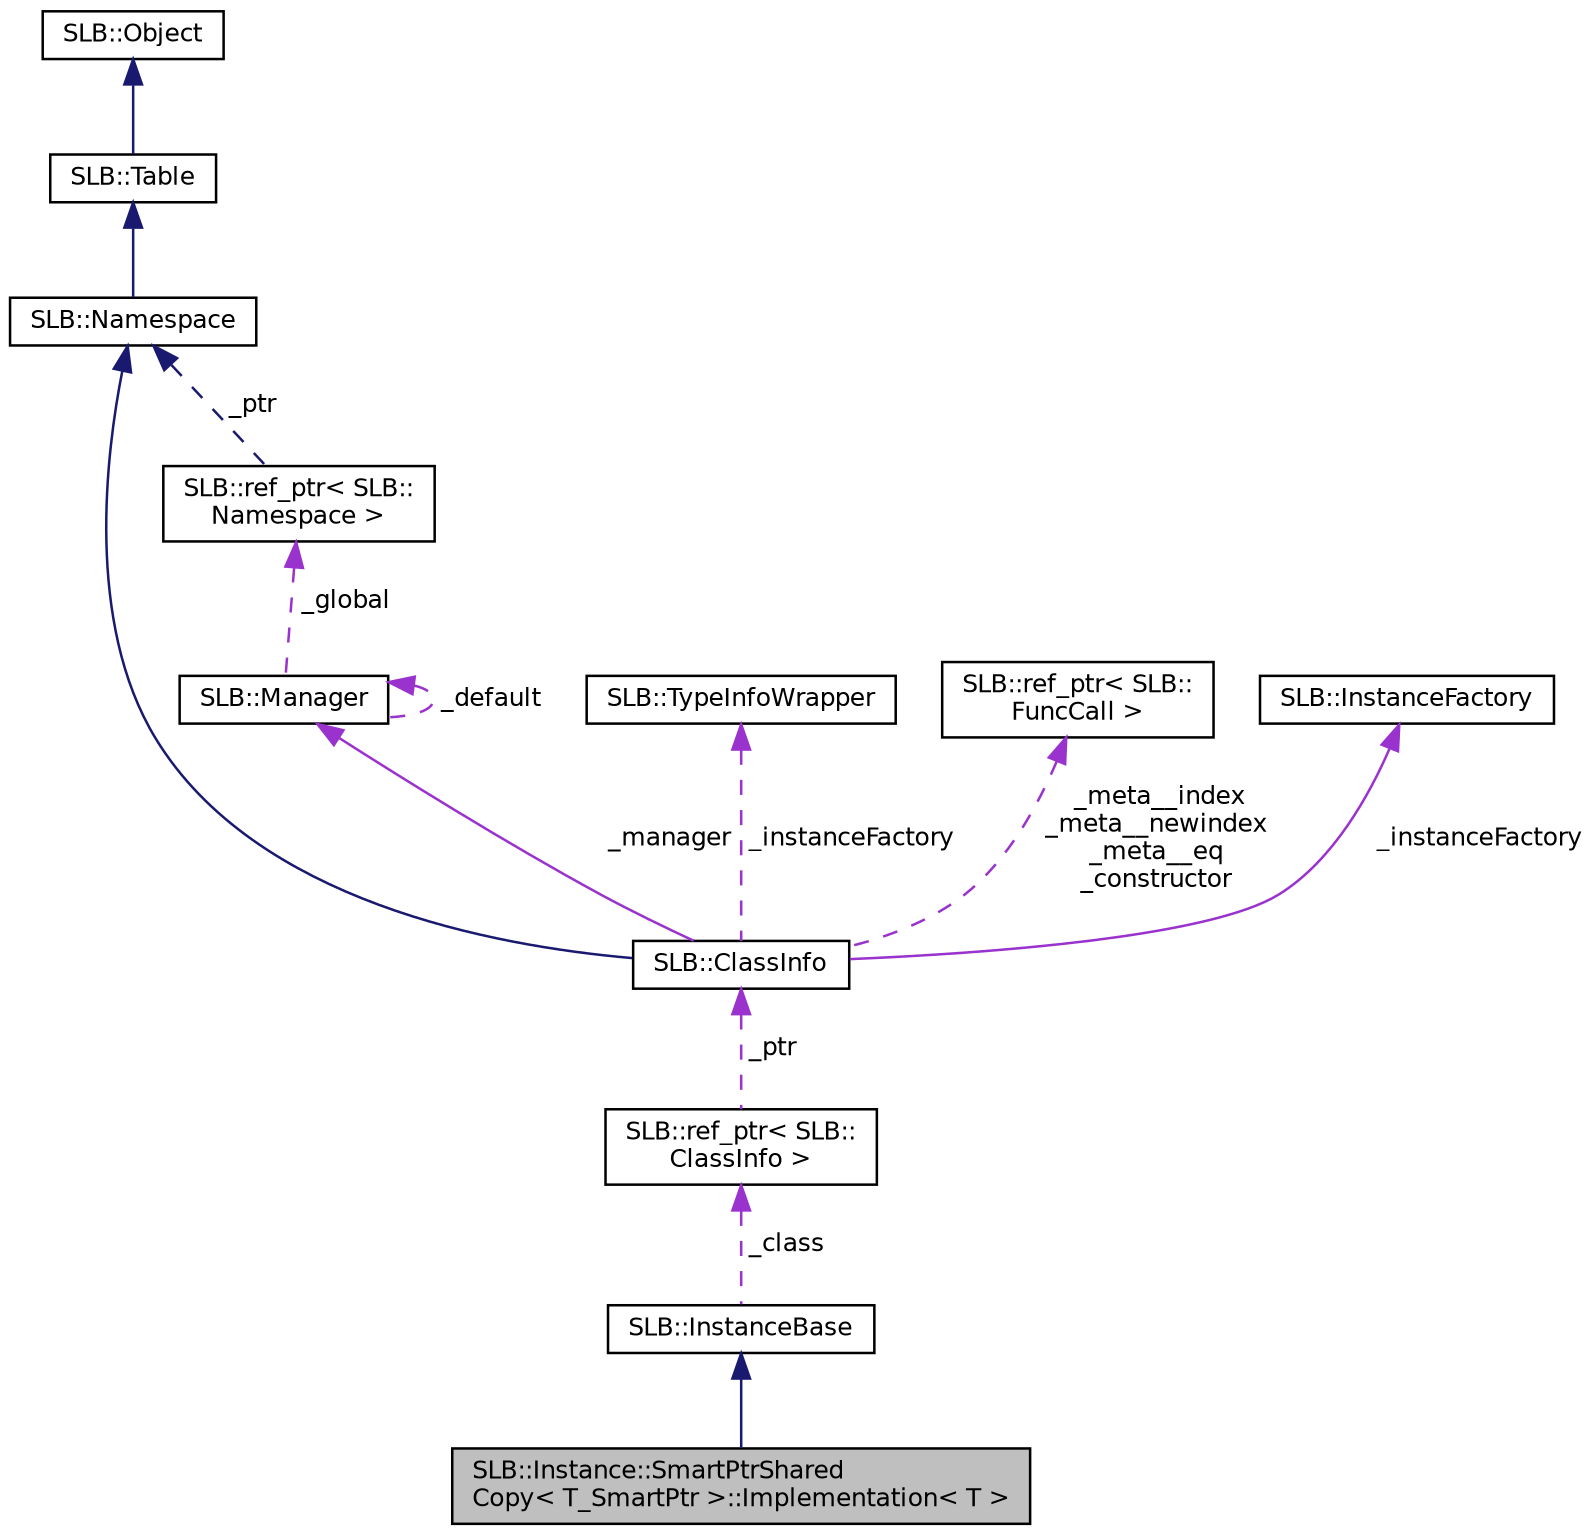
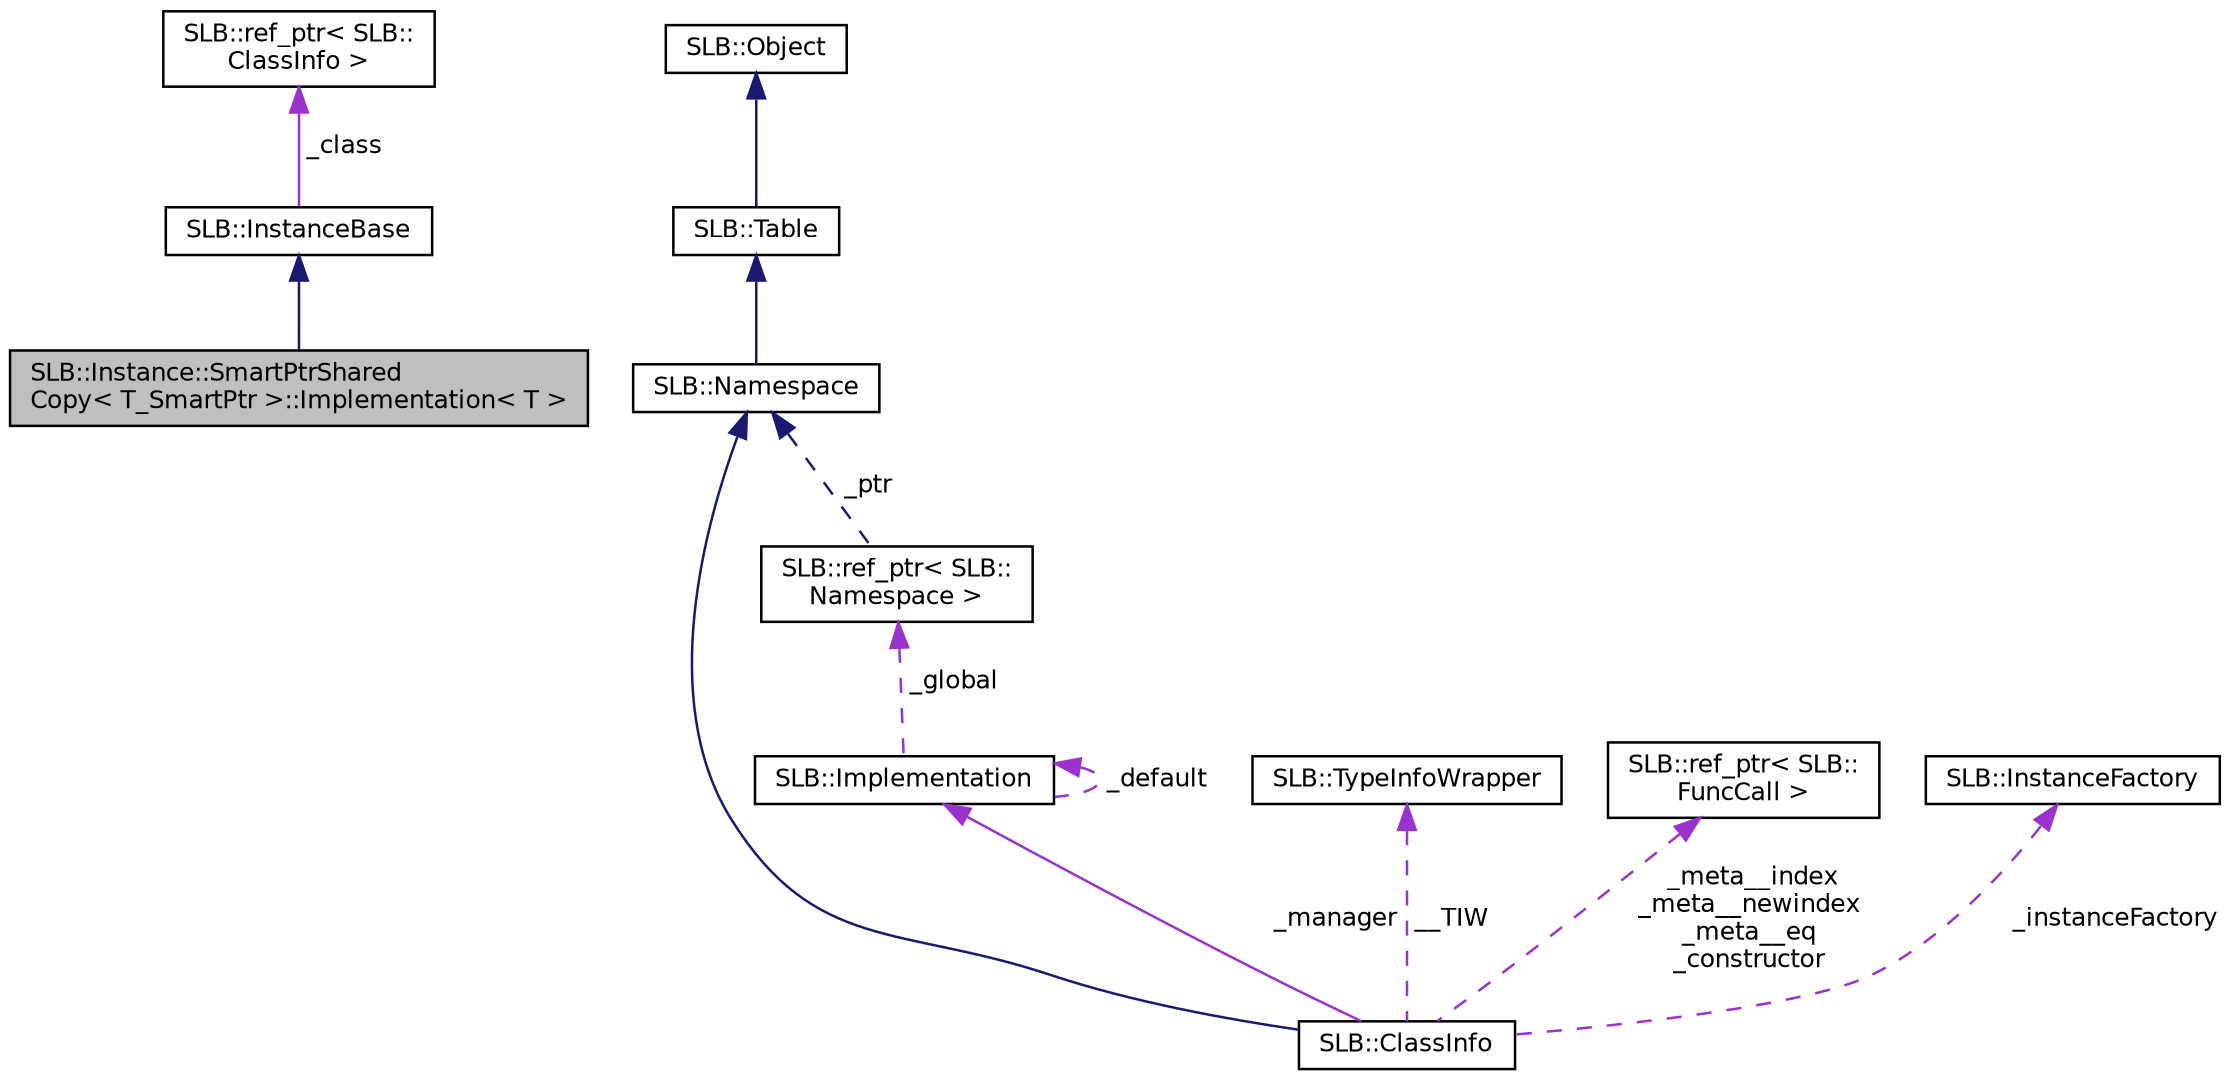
node "SLB::Manager": label "SLB::Manager" -> "SLB::Implementation"
edge "SLB::ClassInfo" -> "SLB::TypeInfoWrapper": label " _instanceFactory" -> " __TIW"
edge "SLB::ClassInfo" -> "SLB::InstanceFactory": style solid -> dashed
edge "SLB::ref_ptr< SLB:: ClassInfo >" -> "SLB::ClassInfo": removed, label "_ptr"
edge "SLB::InstanceBase" -> "SLB::ref_ptr< SLB:: ClassInfo >": style dashed -> solid
